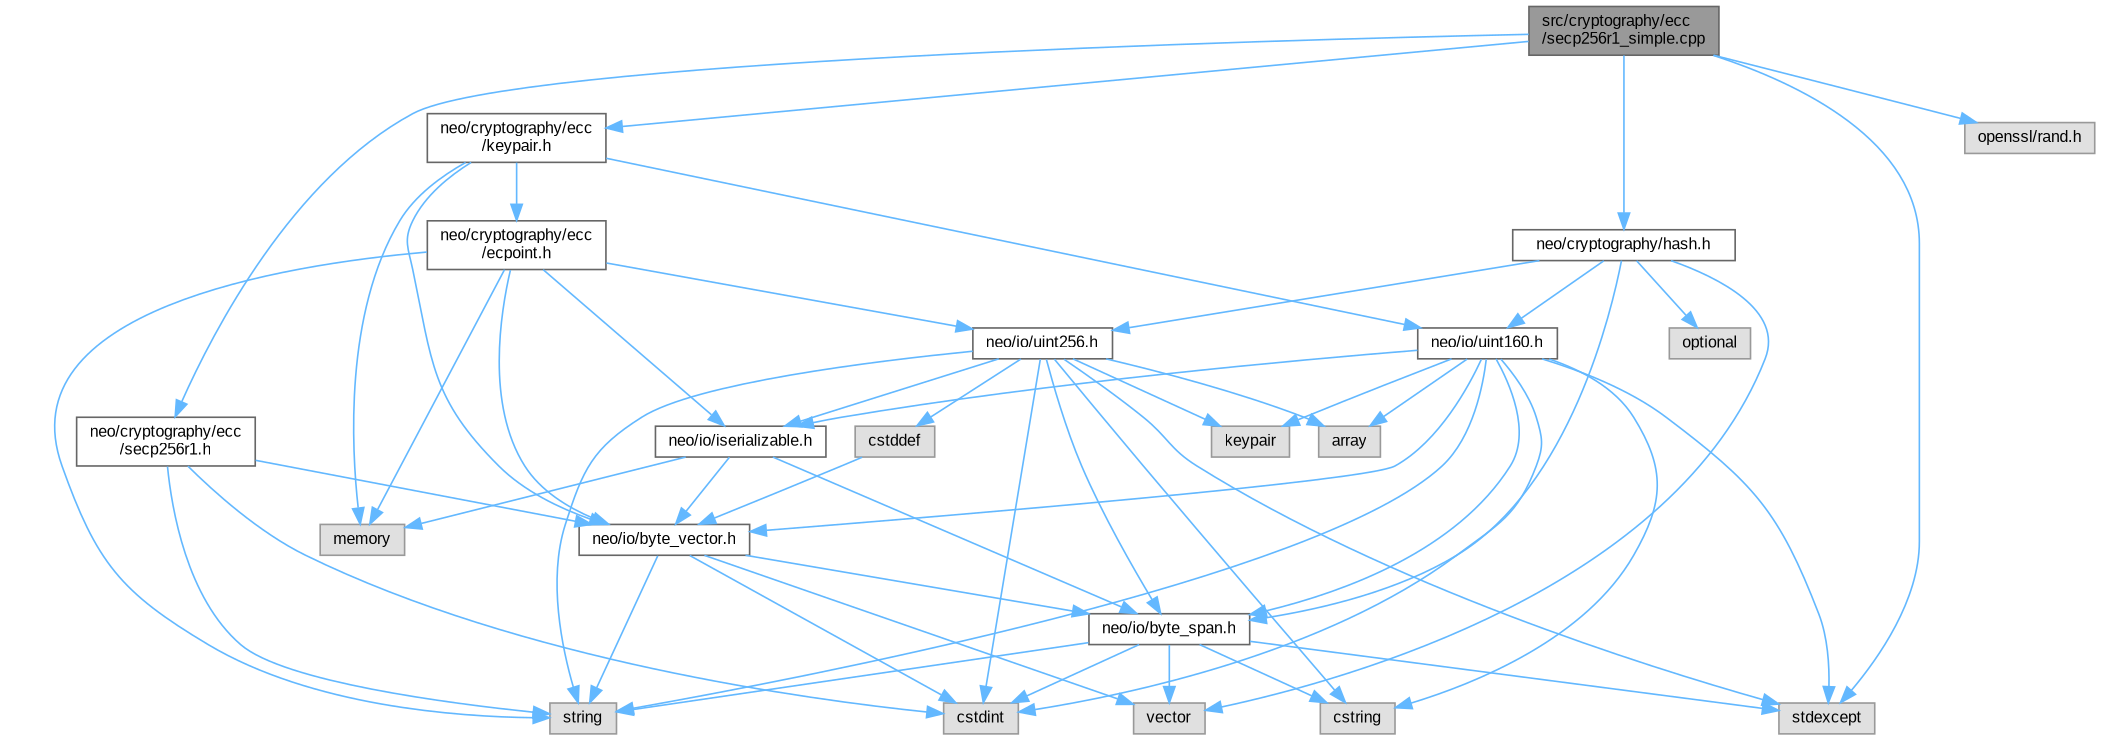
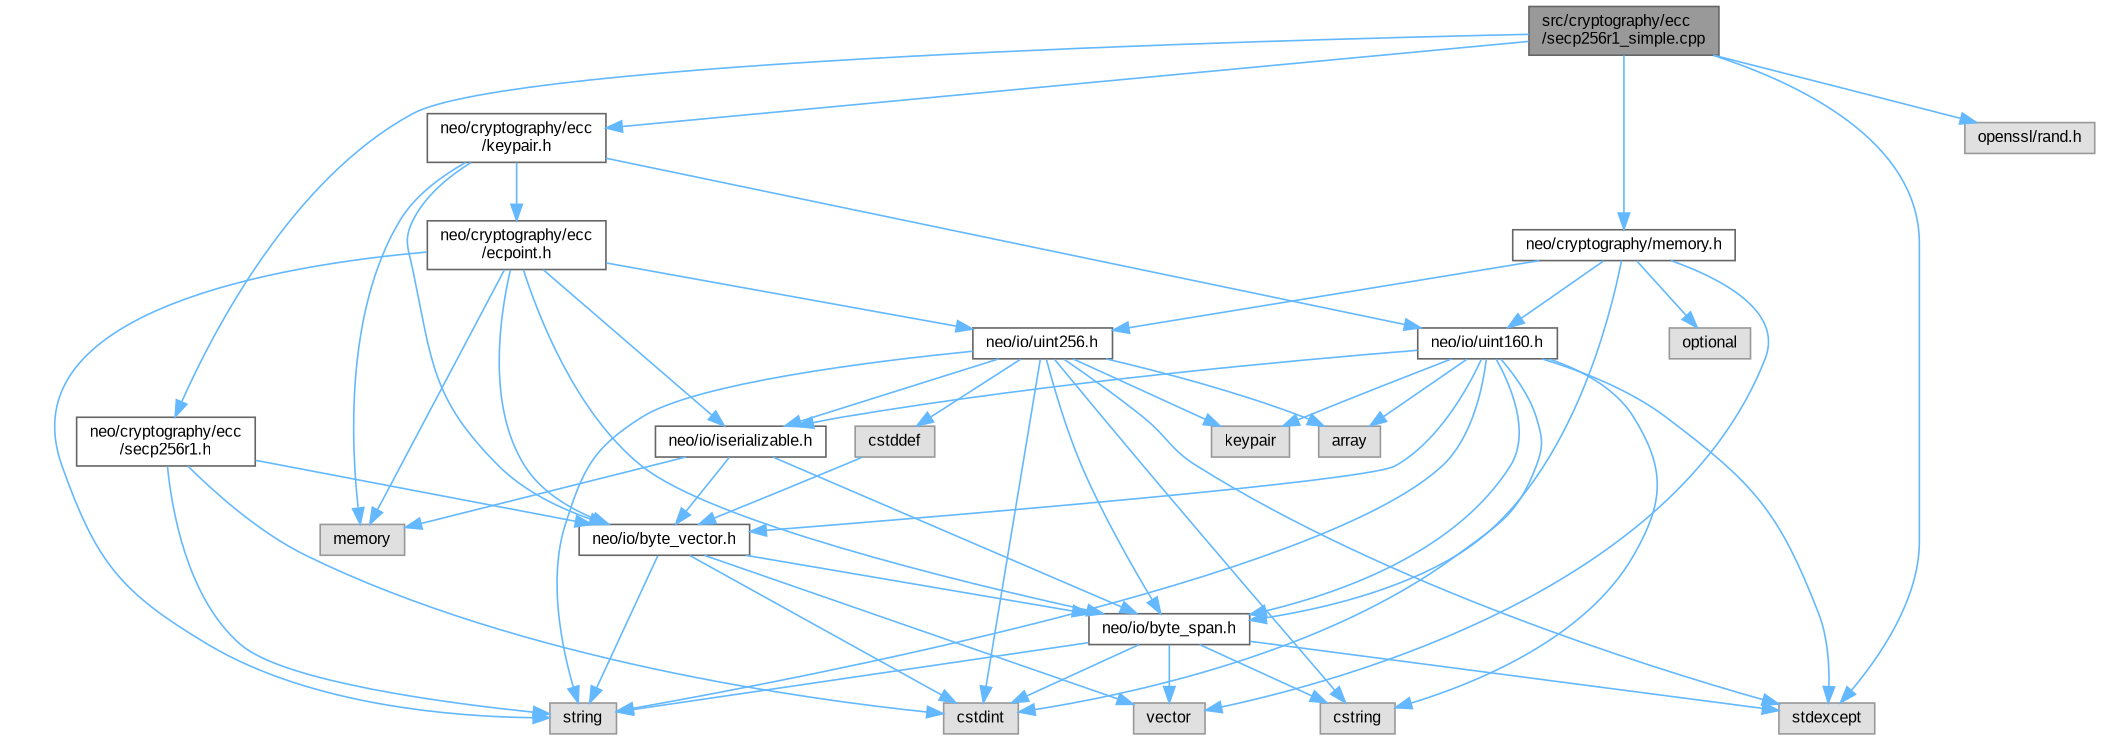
node "neo/cryptography/hash.h": label "neo/cryptography/hash.h" -> "neo/cryptography/memory.h"
edge "neo/cryptography/ecc /ecpoint.h" -> "neo/io/byte_span.h": added
